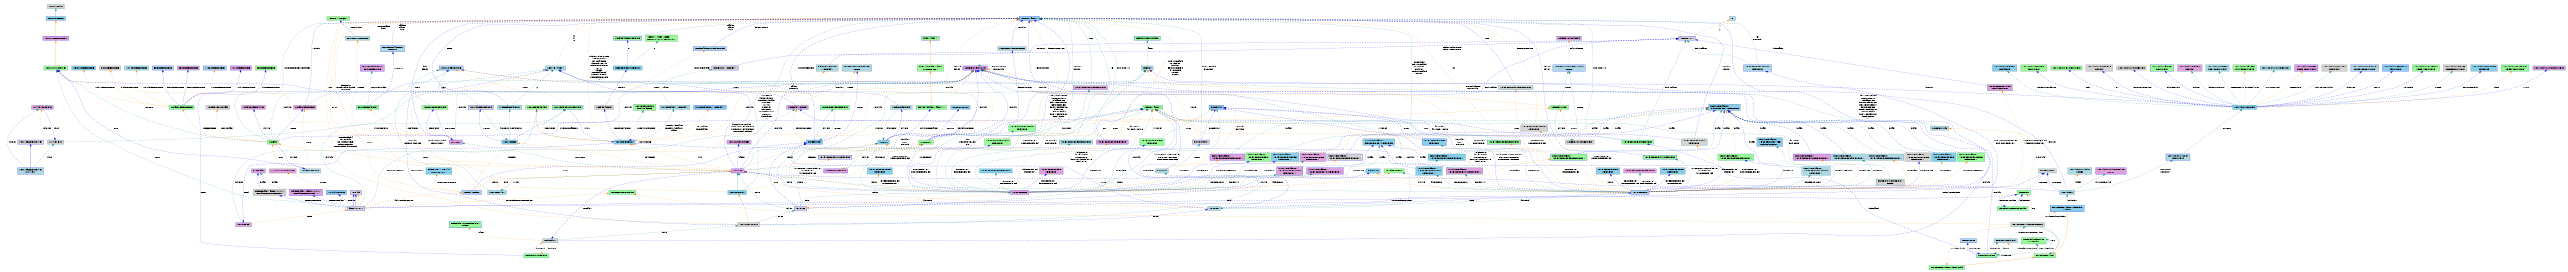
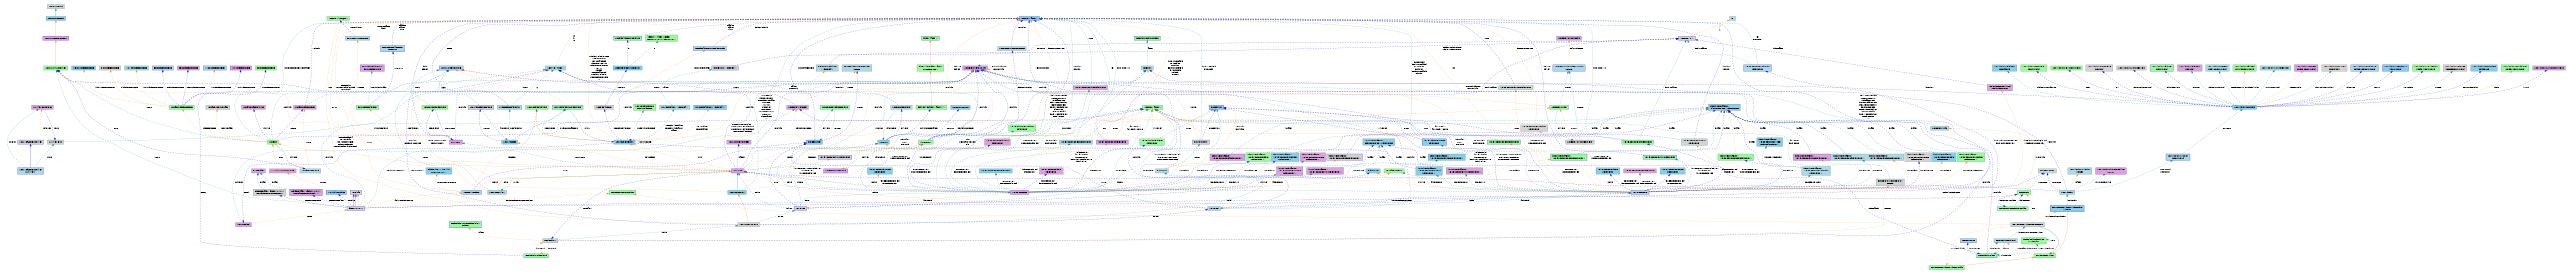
edge "AP_GPS" -> "AP_HAL::UARTDriver": label " content" -> " _port"
node "NavEKF2_core::output _elements": fillcolor palegreen -> plum
edge "NavEKF3_core" -> "obs_ring_buffer_t< NavEKF3_core::wheel _odm_elements >": now "obs_ring_buffer_t< NavEKF3_core::vel_odm _elements >" -> "obs_ring_buffer_t< NavEKF3_core::wheel _odm_elements >"
edge "OpticalFlow" -> "OpticalFlow::OpticalFlow _state": added, label "_state"
